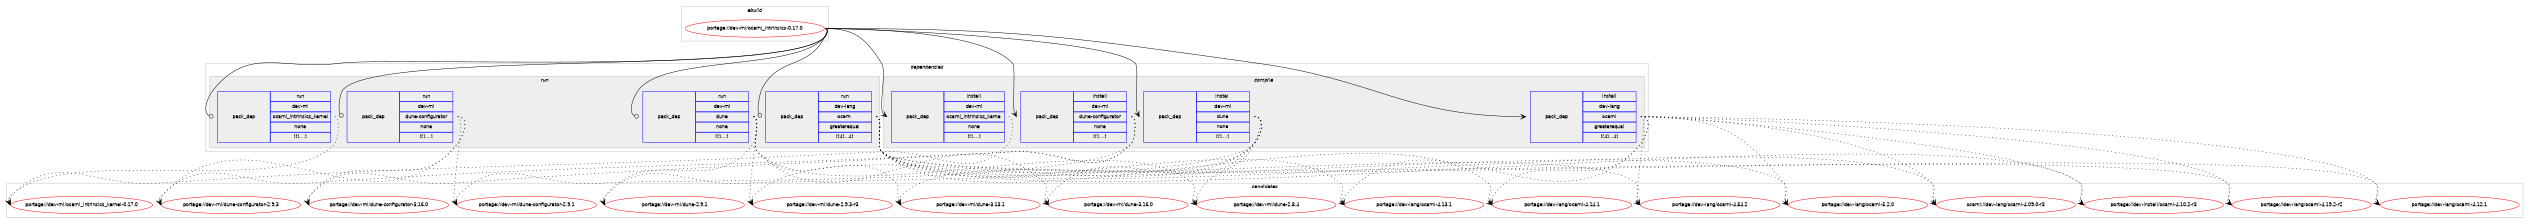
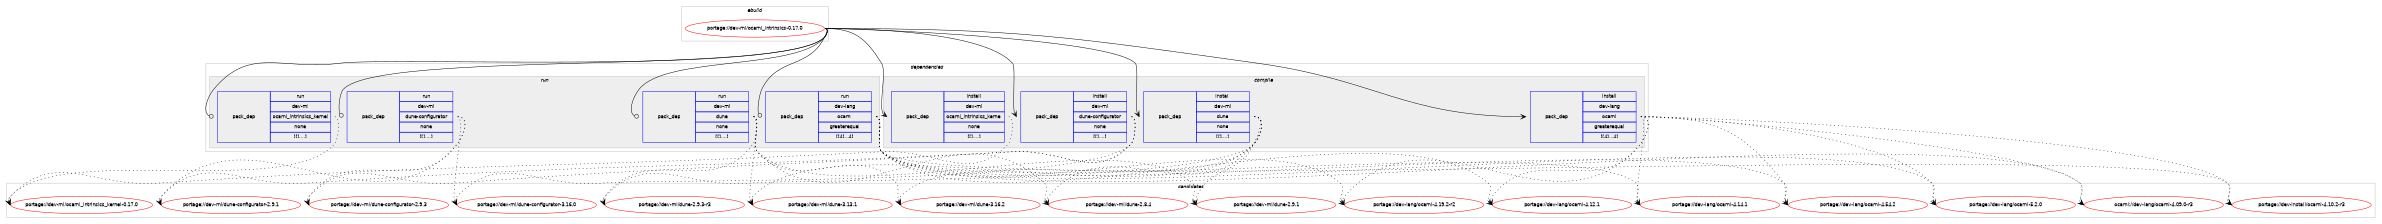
node "portage://dev-ml/dune-3.16.0": label "portage://dev-ml/dune-3.16.0" -> "portage://dev-ml/dune-3.16.2"
node "portage://dev-lang/ocaml-4.13.1": removed
